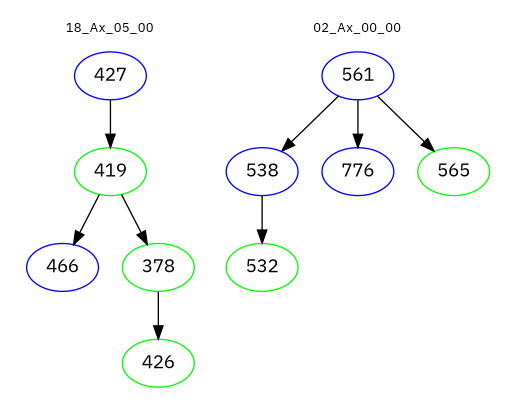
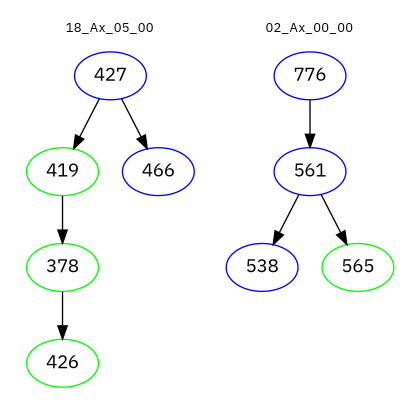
edge "561" -> "776": reversed
edge "419" -> "466": now "427" -> "466"
node "532": removed
